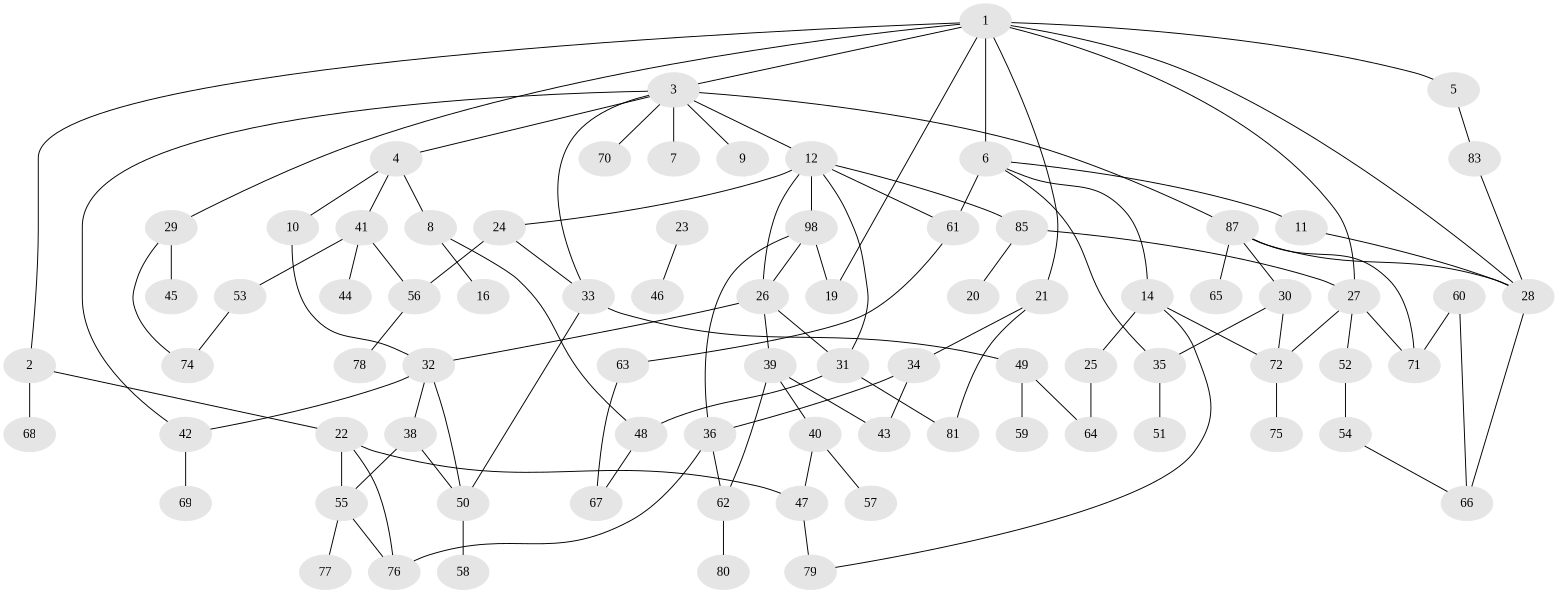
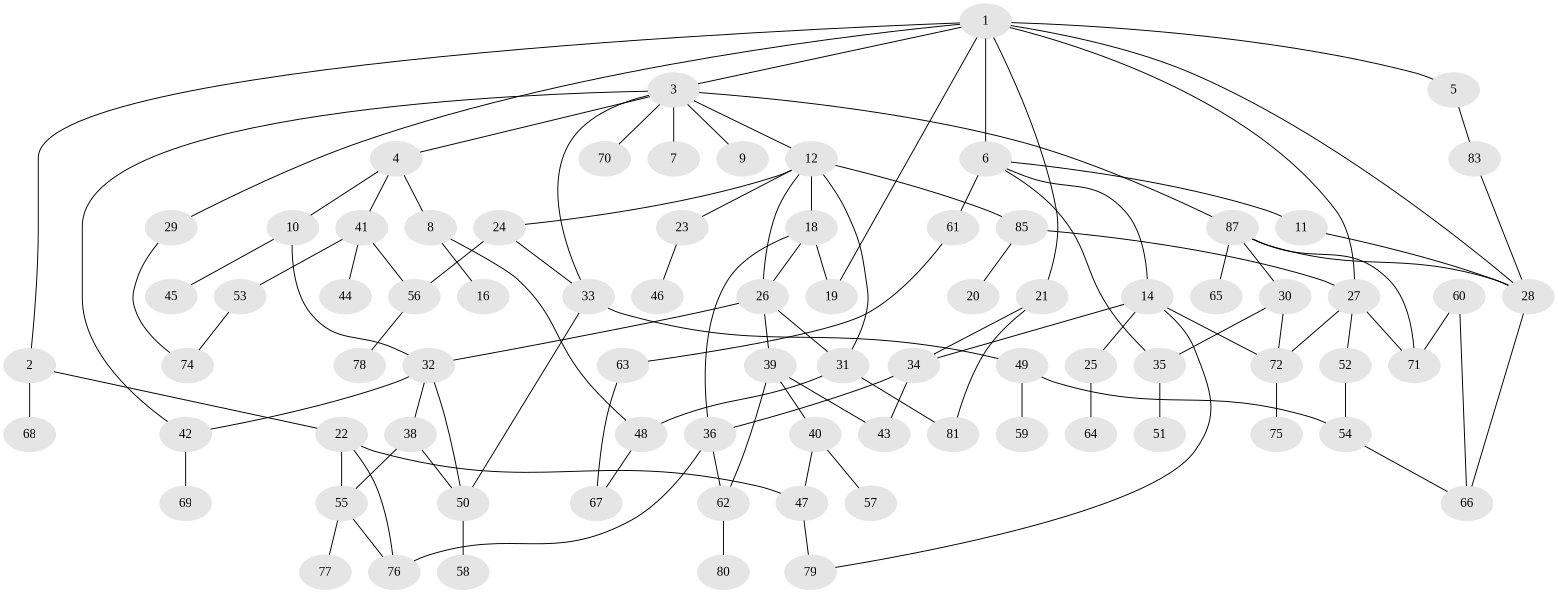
edge "12" -- "61": now "12" -- "23"
node "98": label "98" -> "18"
edge "29" -- "45": now "10" -- "45"
edge "14" -- "34": added
edge "49" -- "64": now "49" -- "54"
